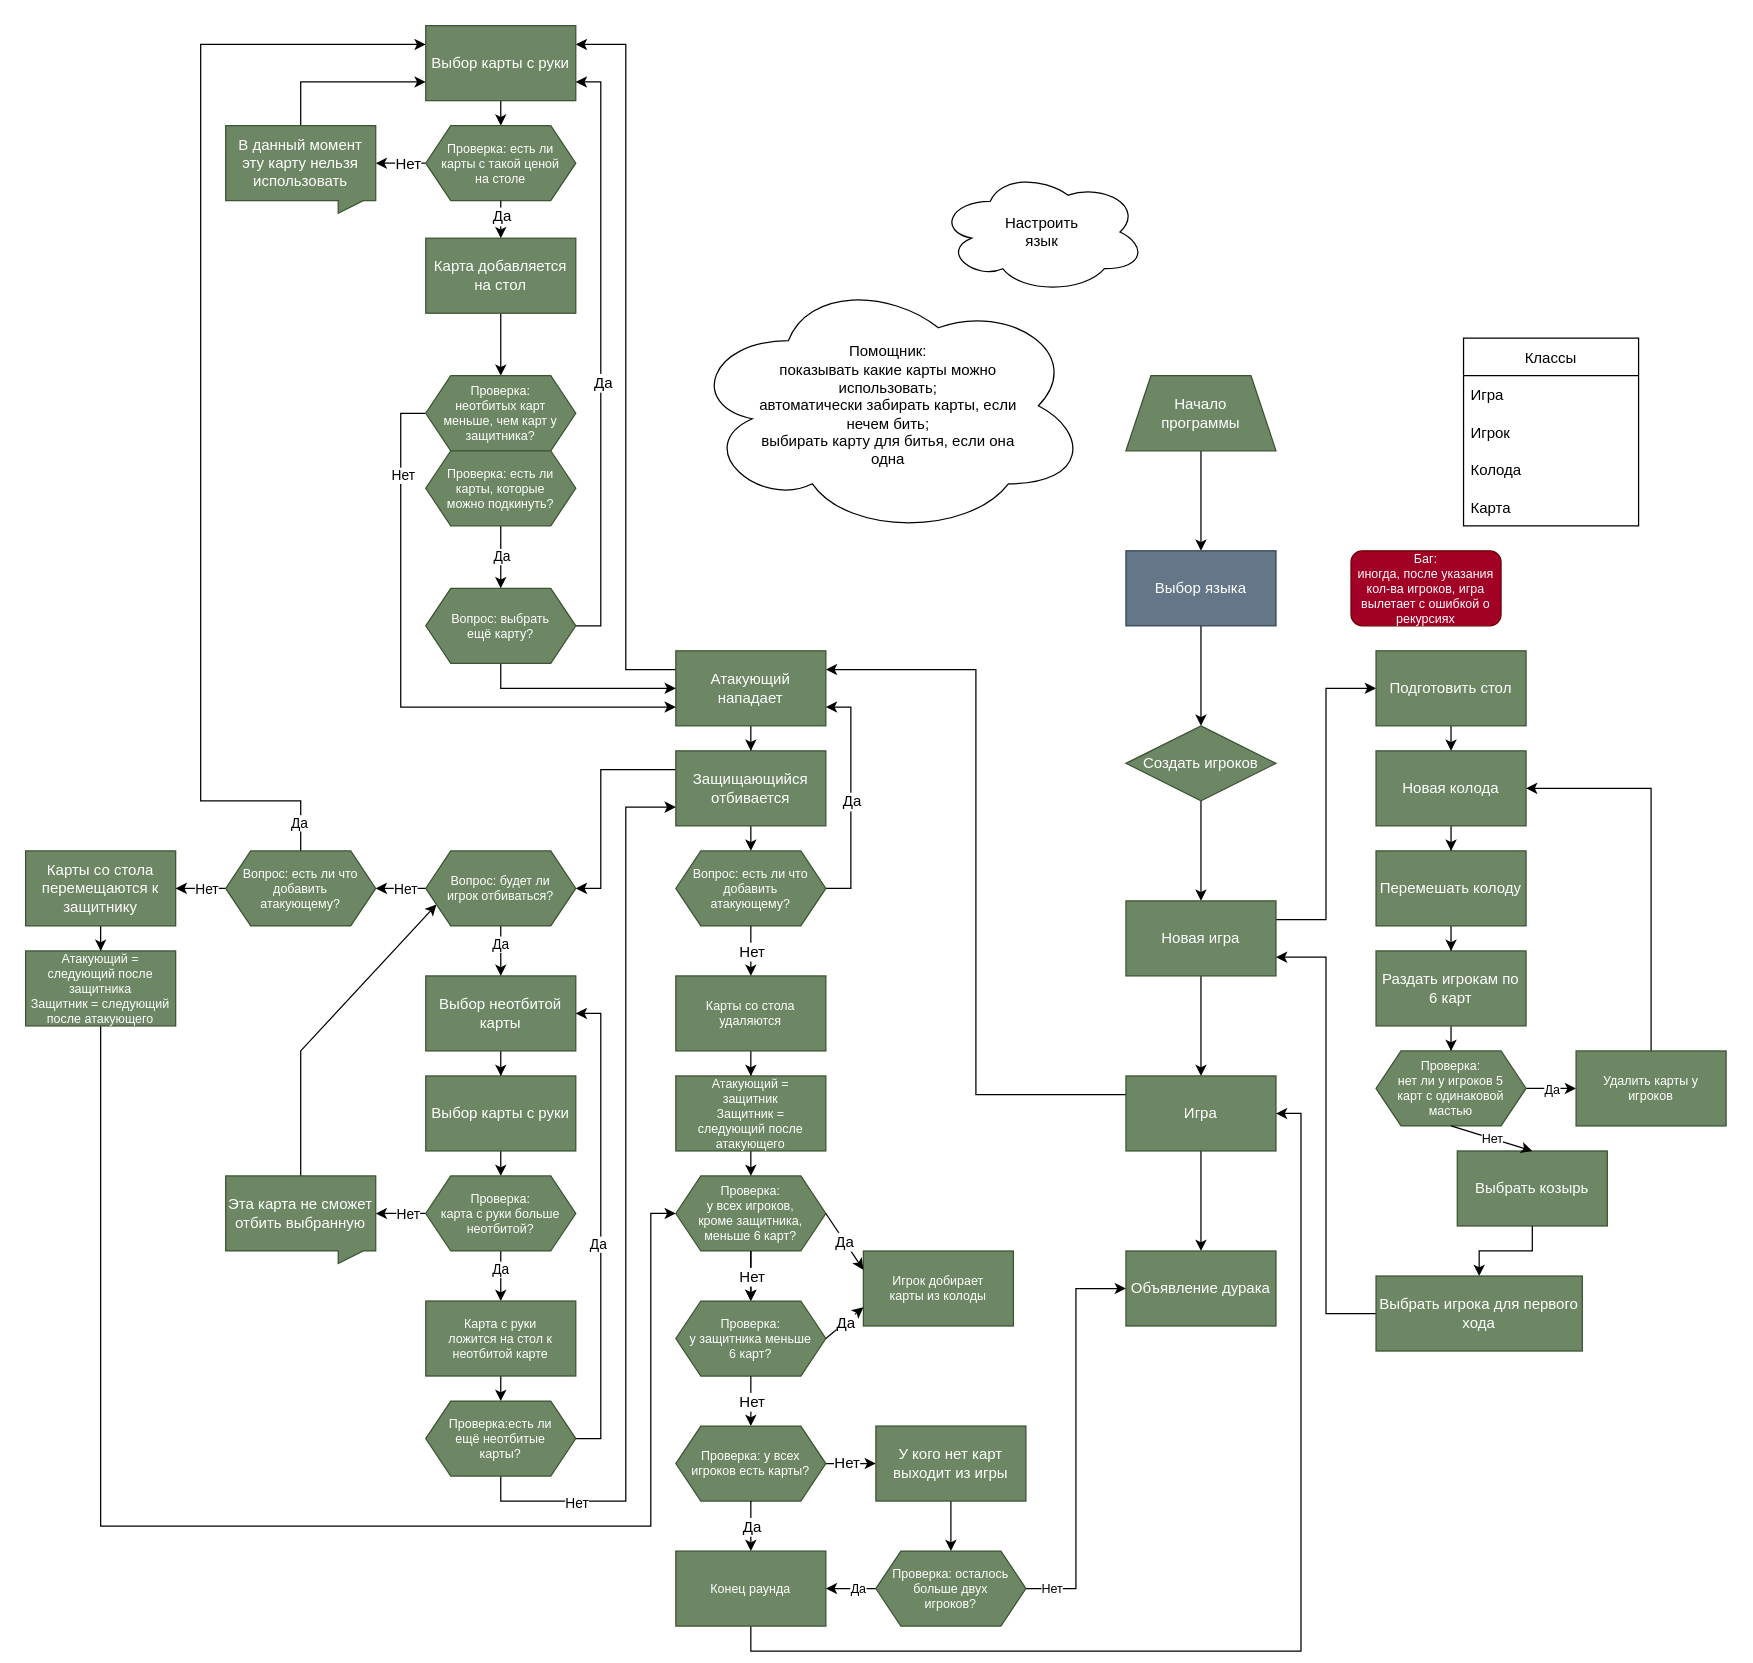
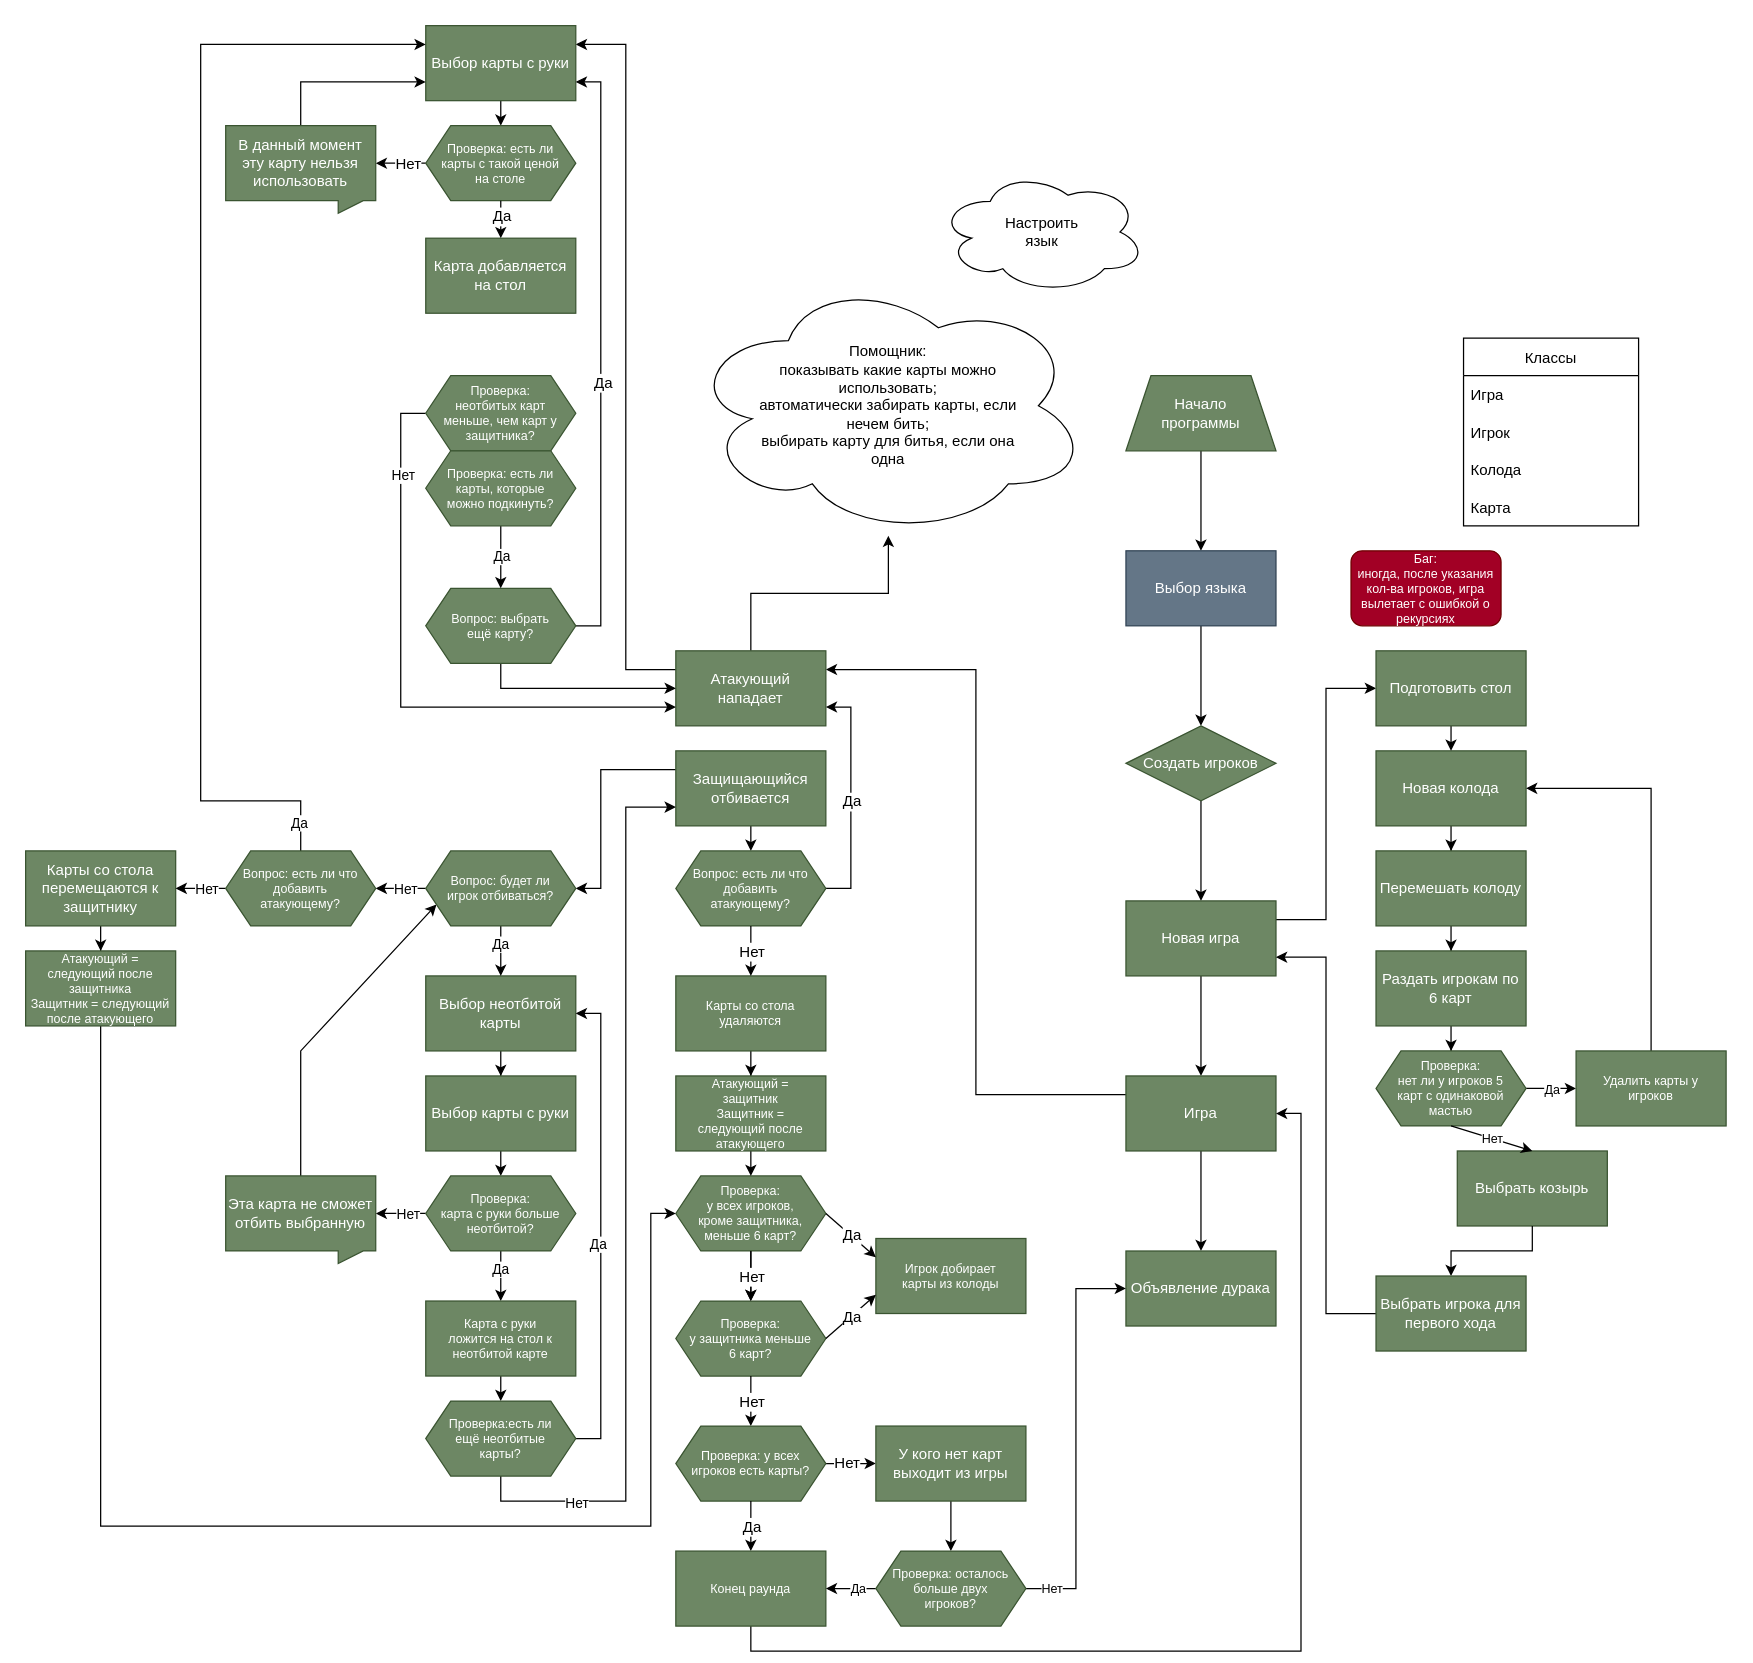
edge "Карта добавляется на стол" -> "Проверка: неотбитых карт меньше, чем карт у защитника?": removed
edge "Атакующий нападает" -> "Защищающийся отбивается": now "Атакующий нападает" -> "Помощник: показывать какие карты можно использовать; автоматически забирать карты, если нечем бить; выбирать карту для битья, если она одна"
node "Игрок добирает карты из колоды": moved (938, 1288) -> (951, 1276)
node "Выбрать игрока для первого хода": size 206x75 -> 150x75
